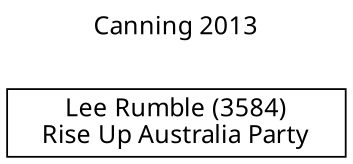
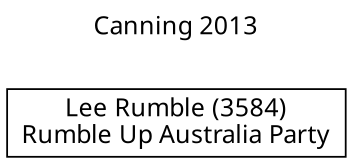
node "Lee Rumble (3584) Rise Up Australia Party": label "Lee Rumble (3584) Rise Up Australia Party" -> "Lee Rumble (3584) Rumble Up Australia Party"
